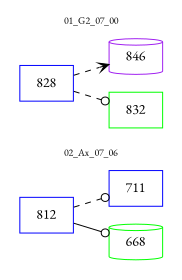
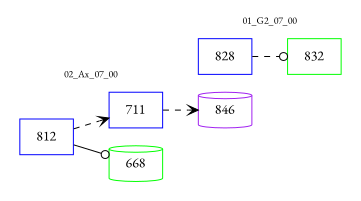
edge "828" -> "846": now "711" -> "846"
cluster "02_Ax_07_06": label "02_Ax_07_06" -> "02_Ax_07_00"
edge "812" -> "711": arrowhead odot -> vee
